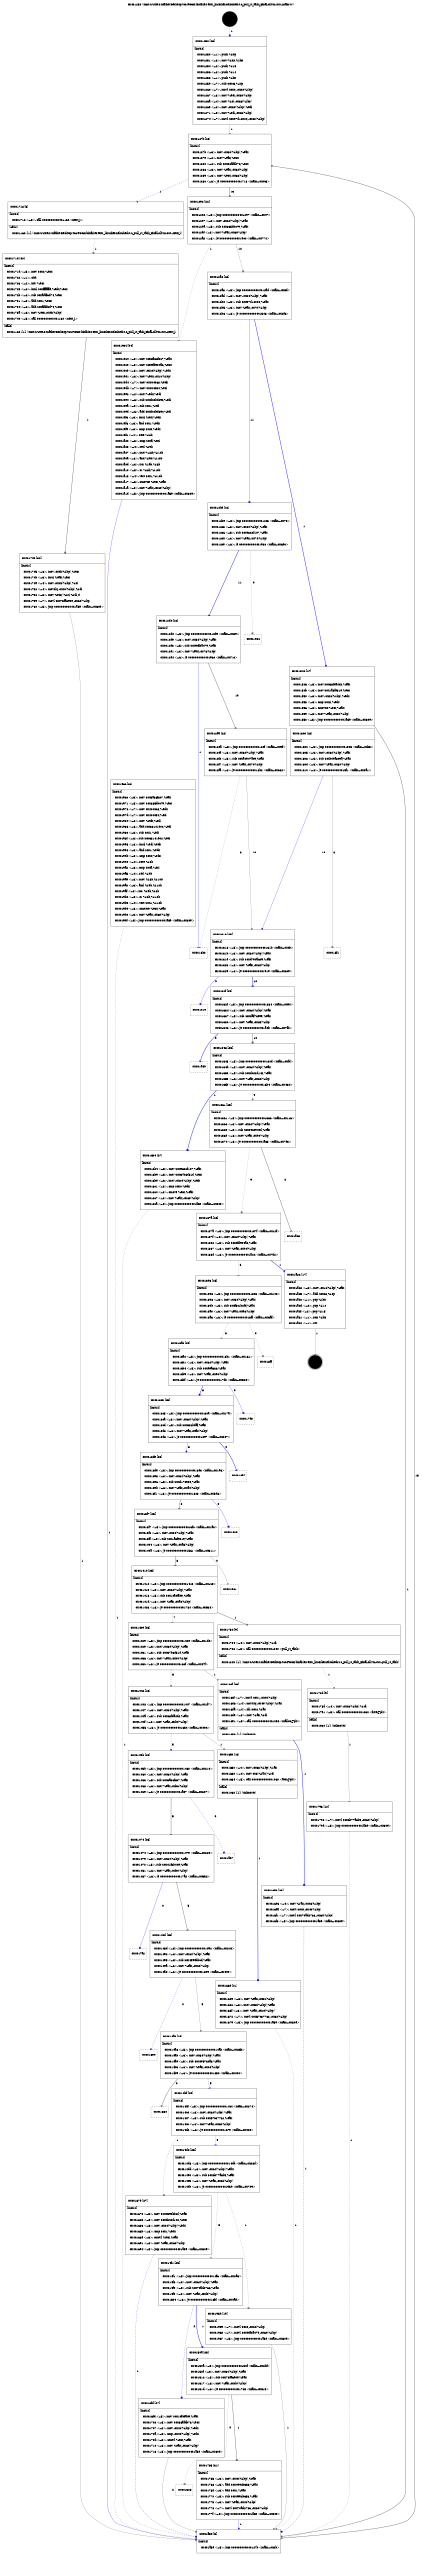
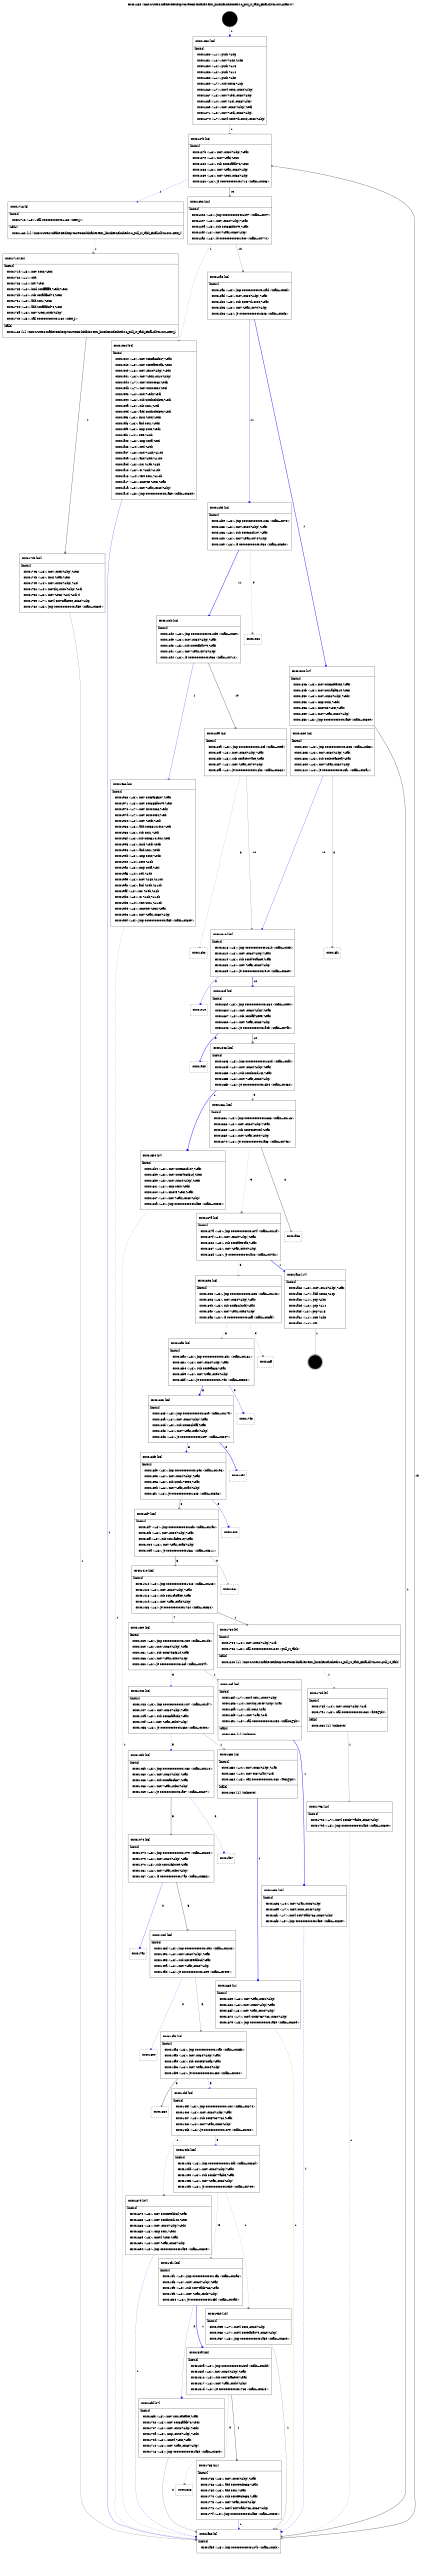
edge "0x4012d4 [22]" -> "0x4018b2": now "0x4012d4 [22]" -> "0x40196c [88]"
